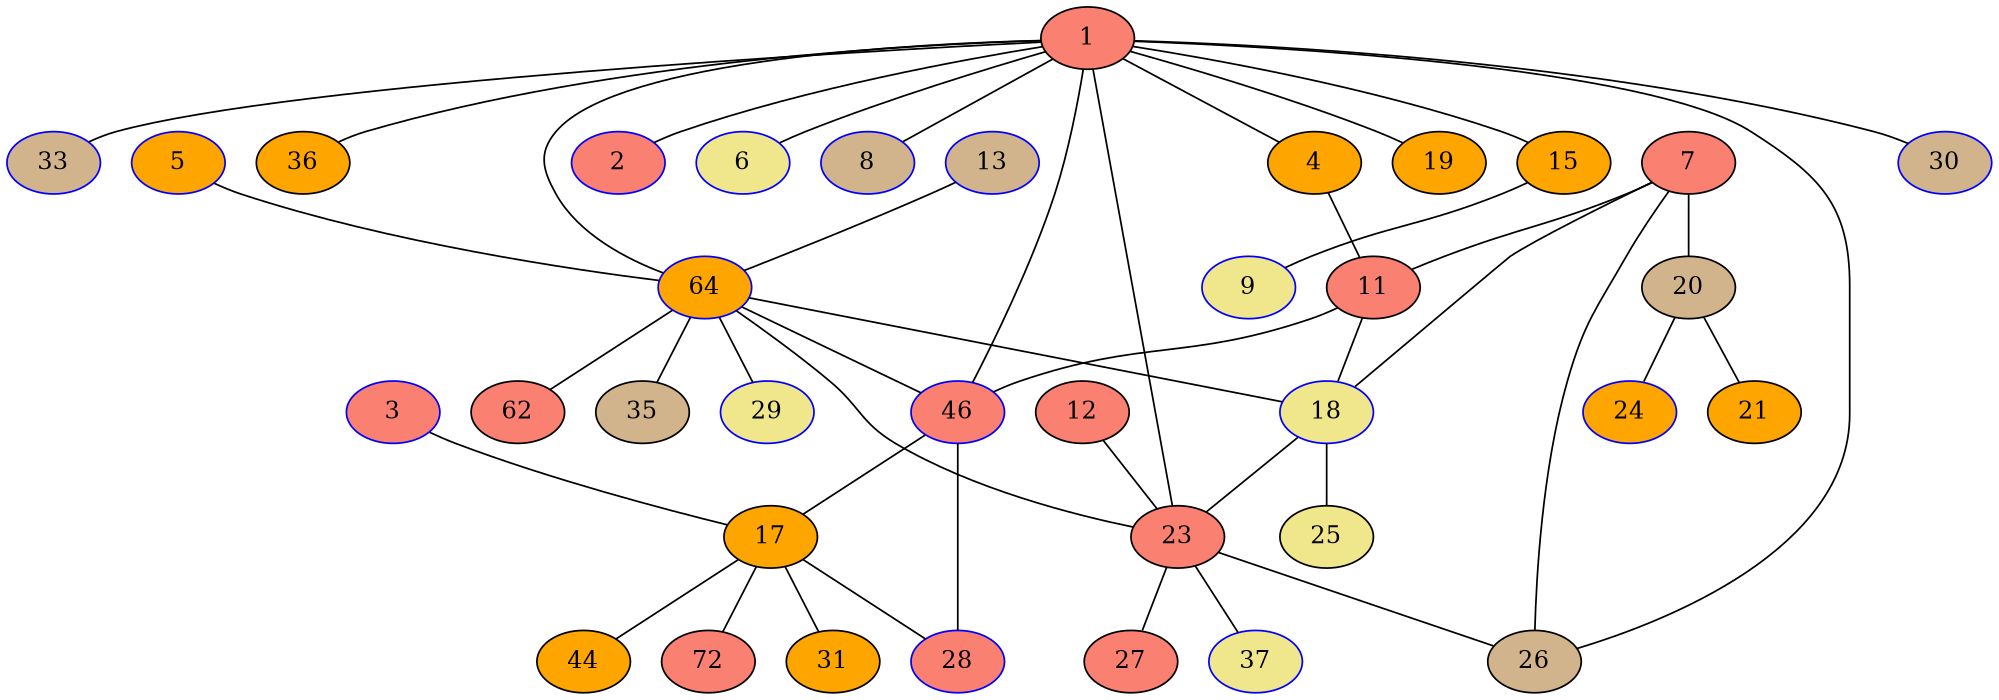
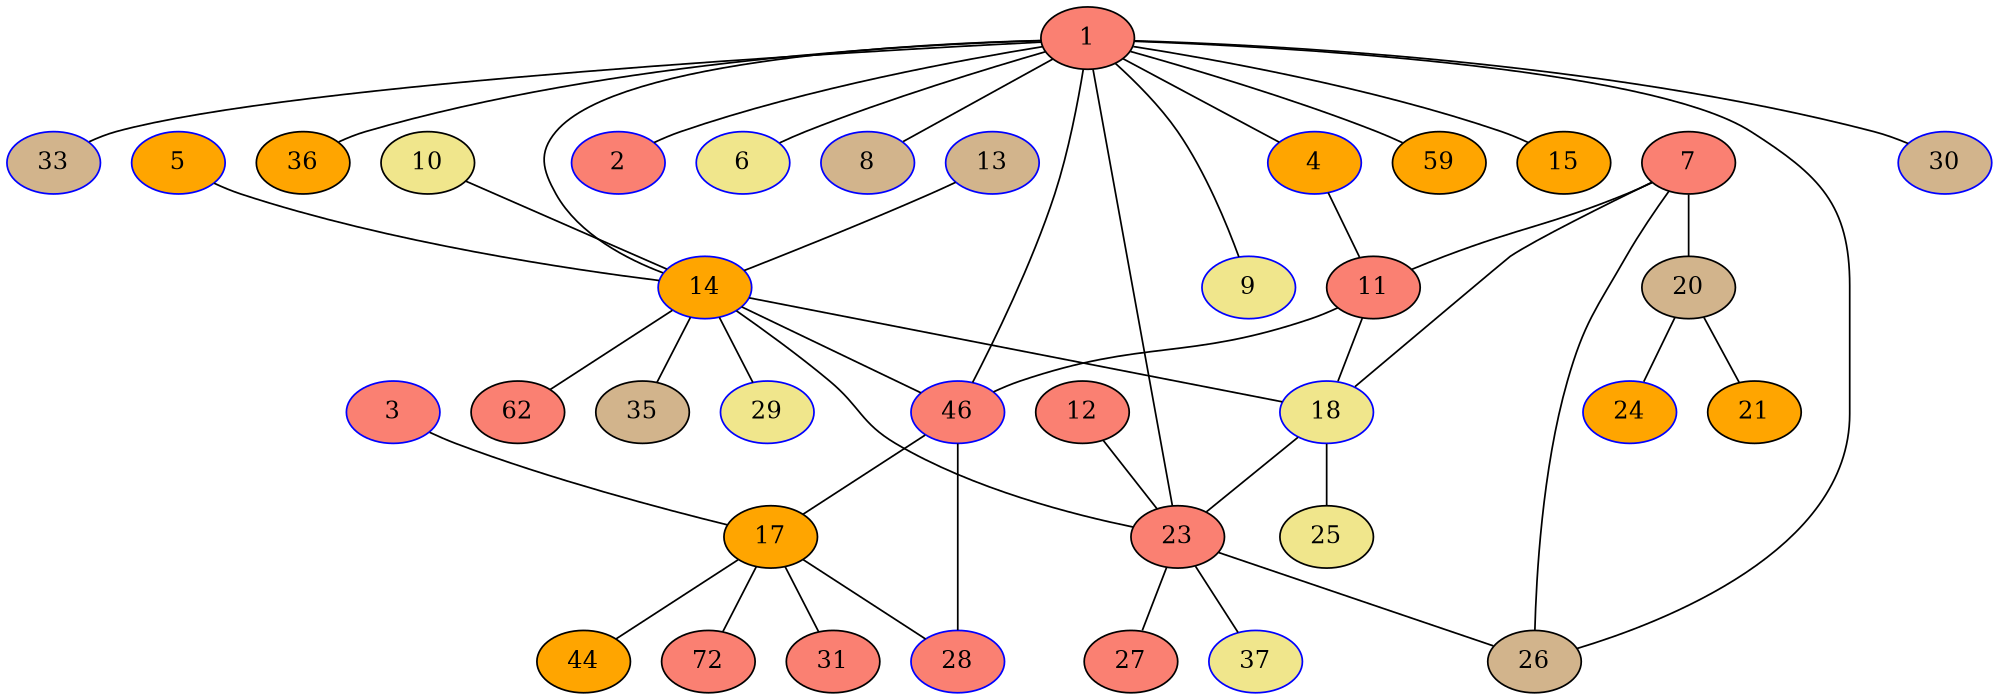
node "10": added
node "4": color black -> blue
node "19": label "19" -> "59"
edge "15" -- "9": now "1" -- "9"
node "64": label "64" -> "14"
node "31": fillcolor orange -> salmon
